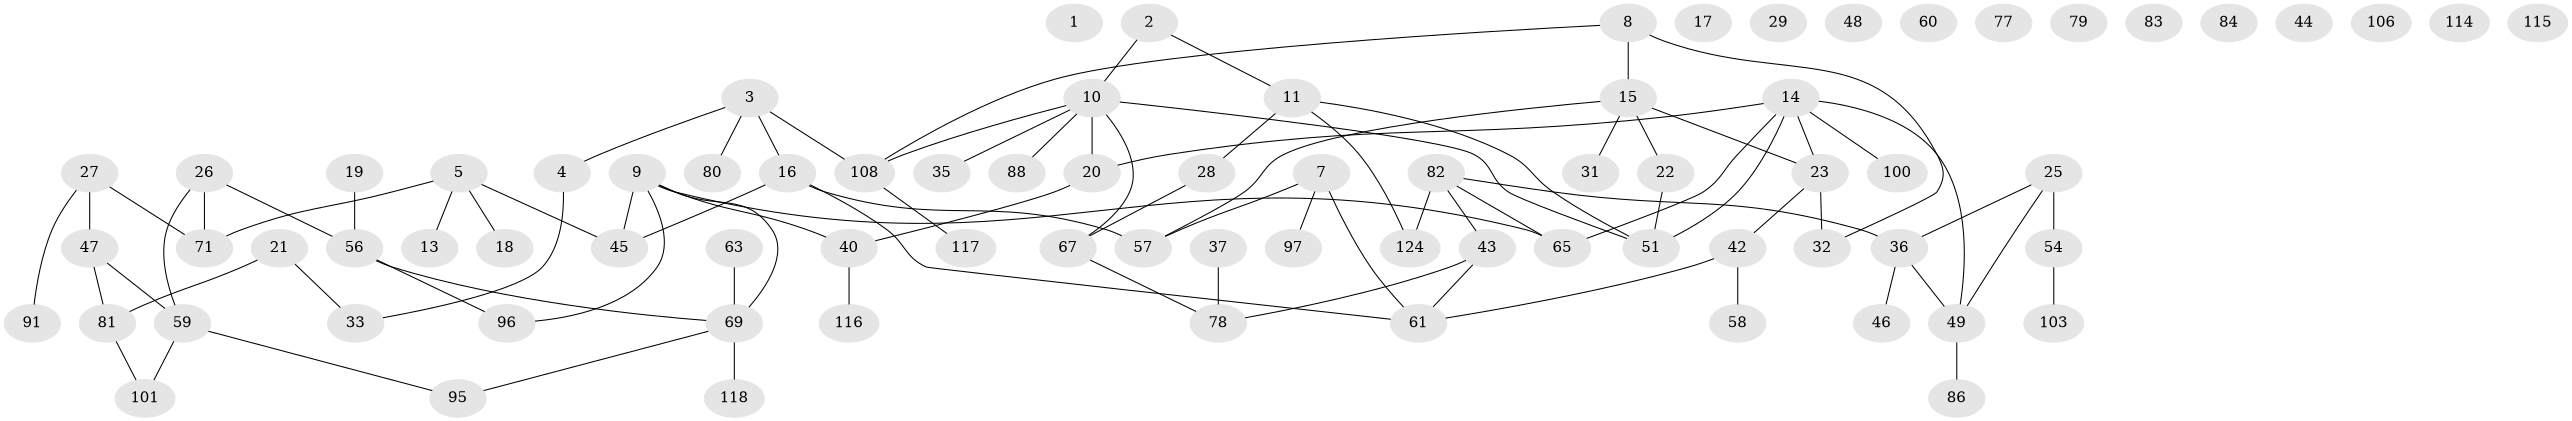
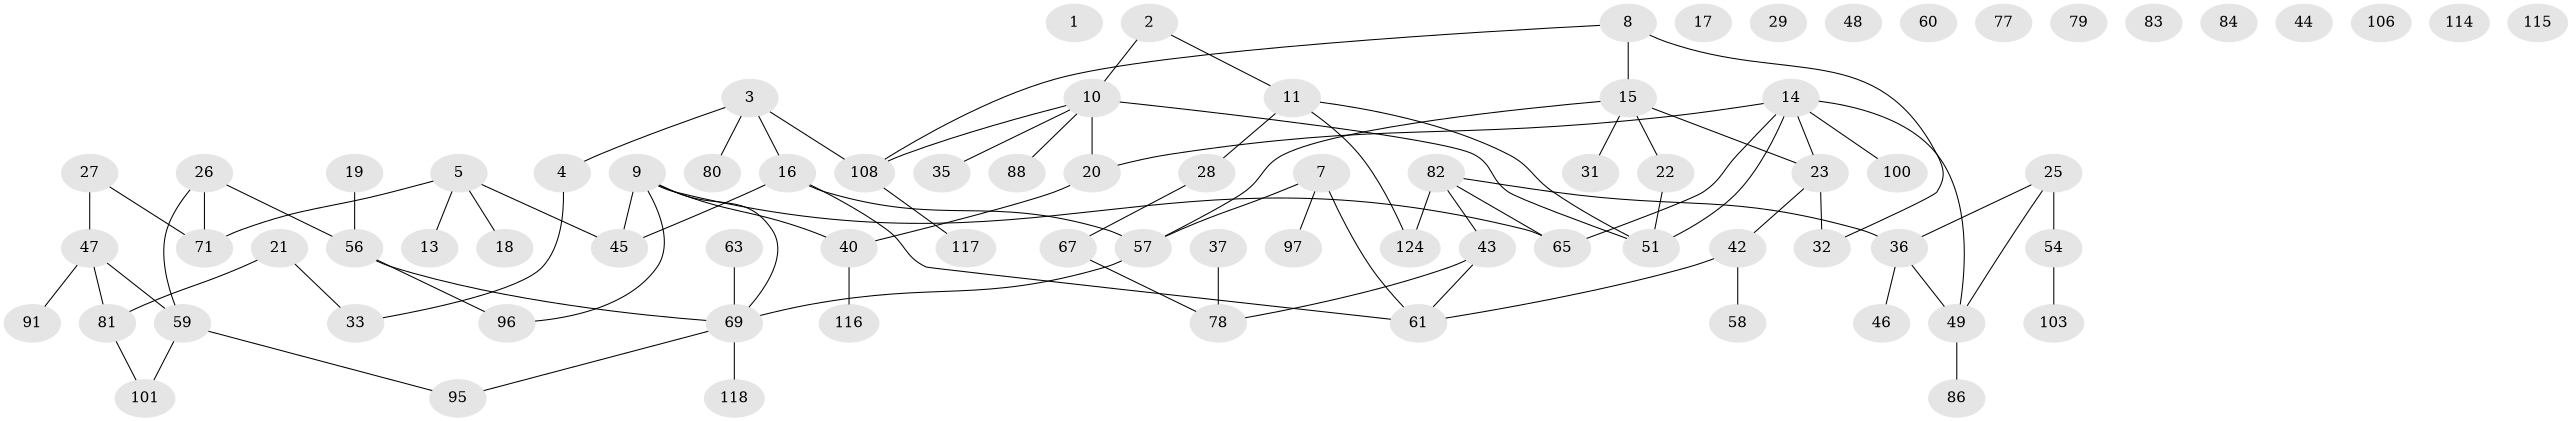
edge "10" -- "67": removed
edge "27" -- "91": now "47" -- "91"
edge "57" -- "69": added
